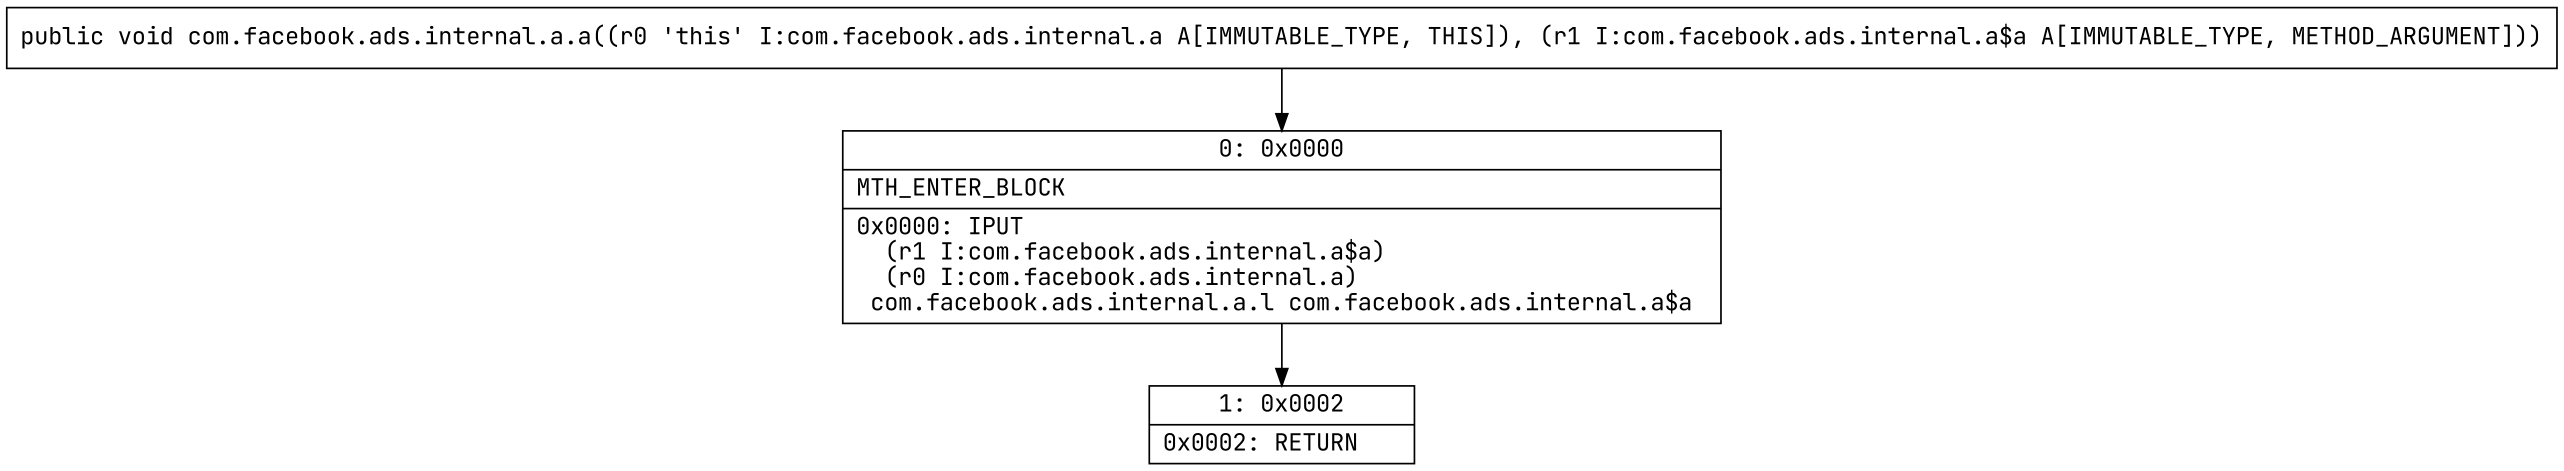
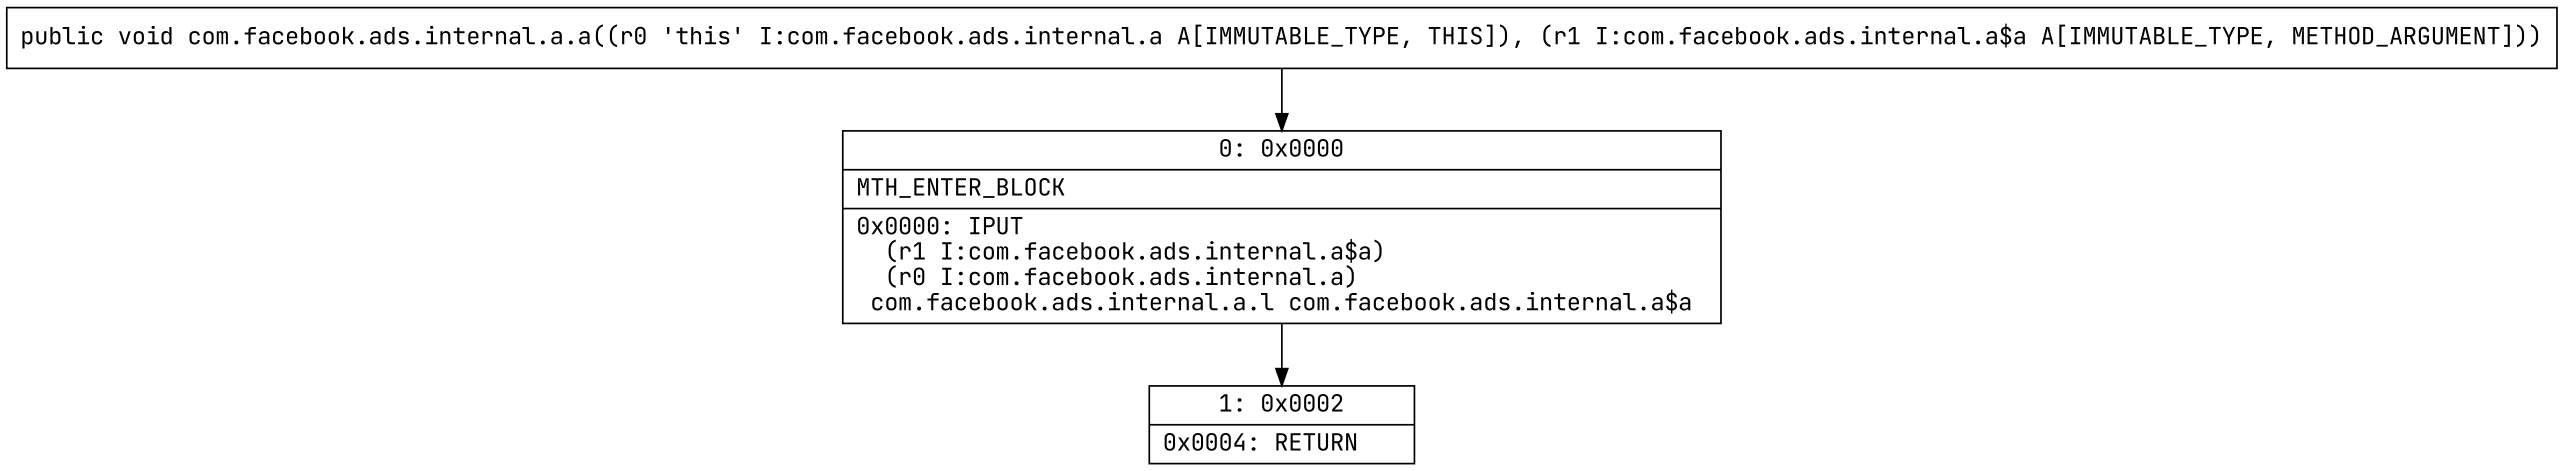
node "1: 0x0002": text "0x0002: RETURN" -> "0x0004: RETURN"
